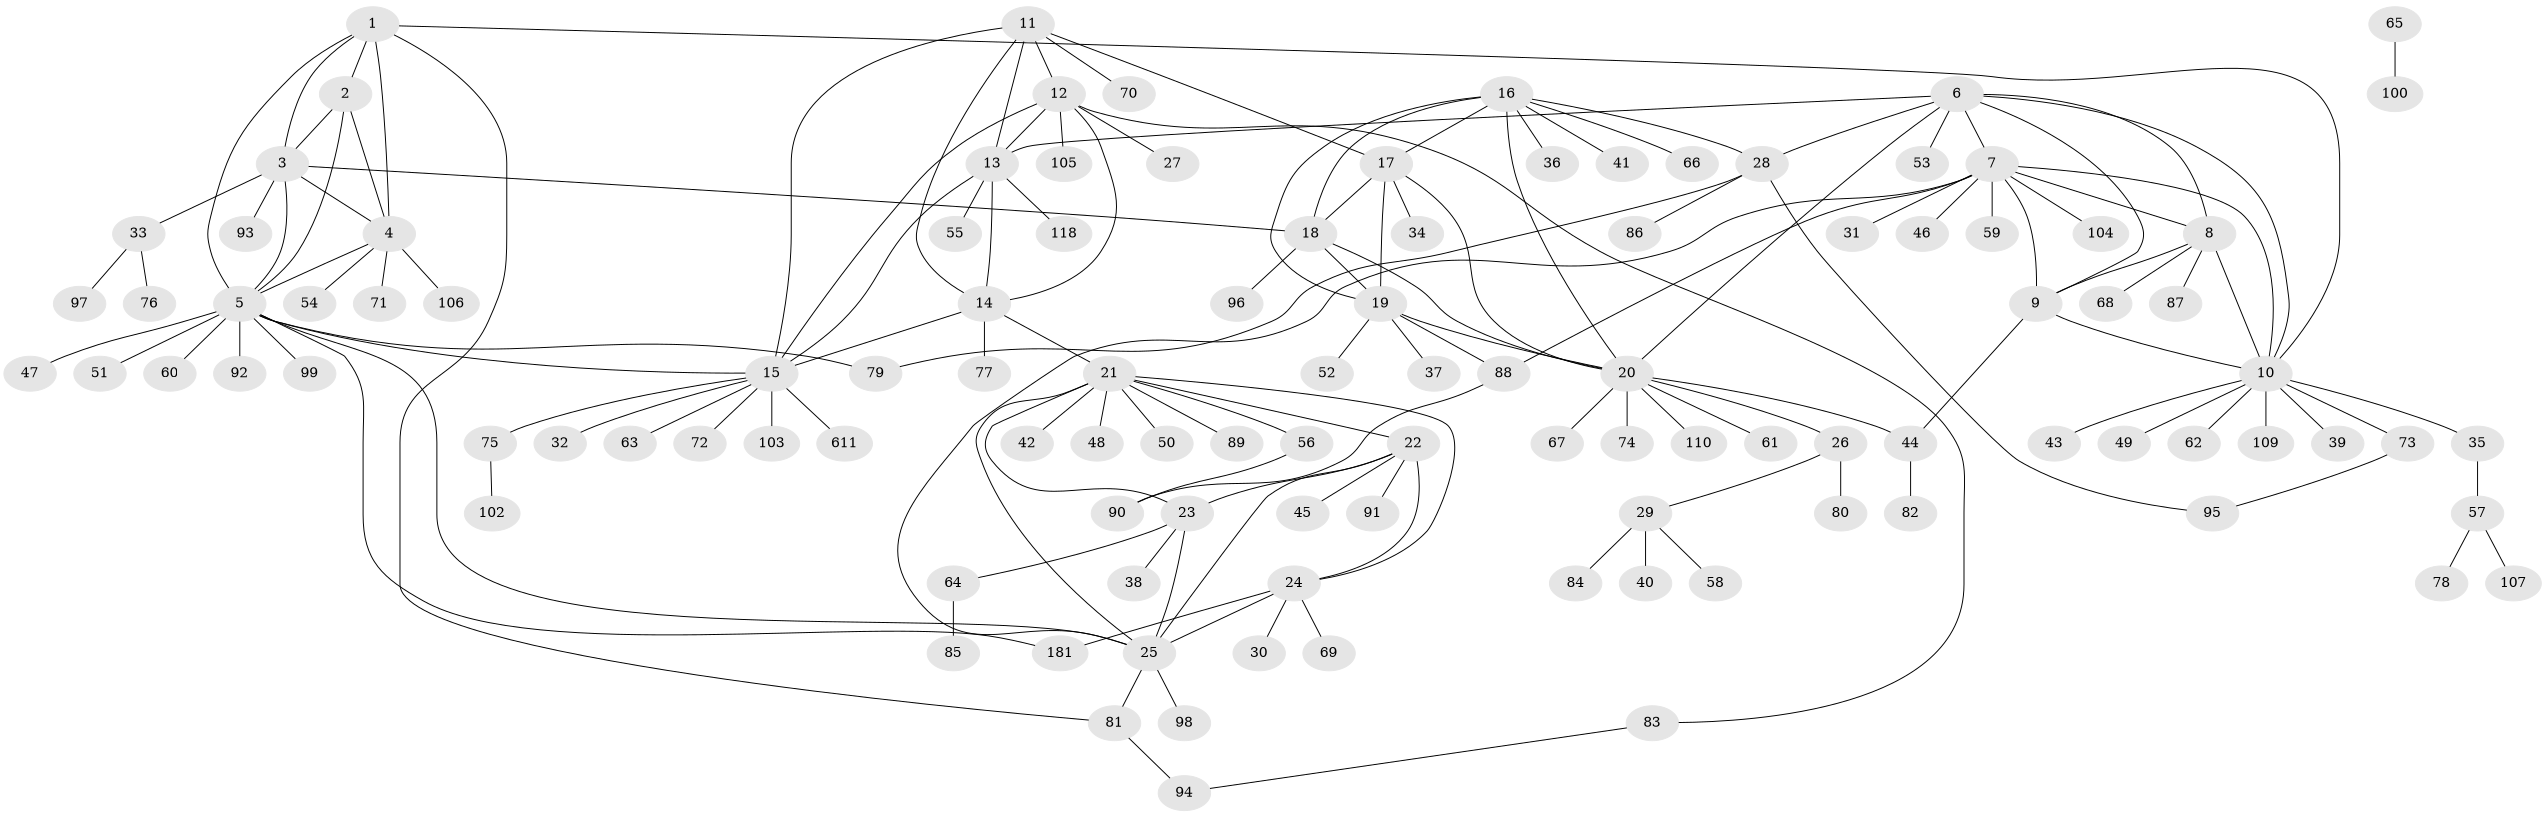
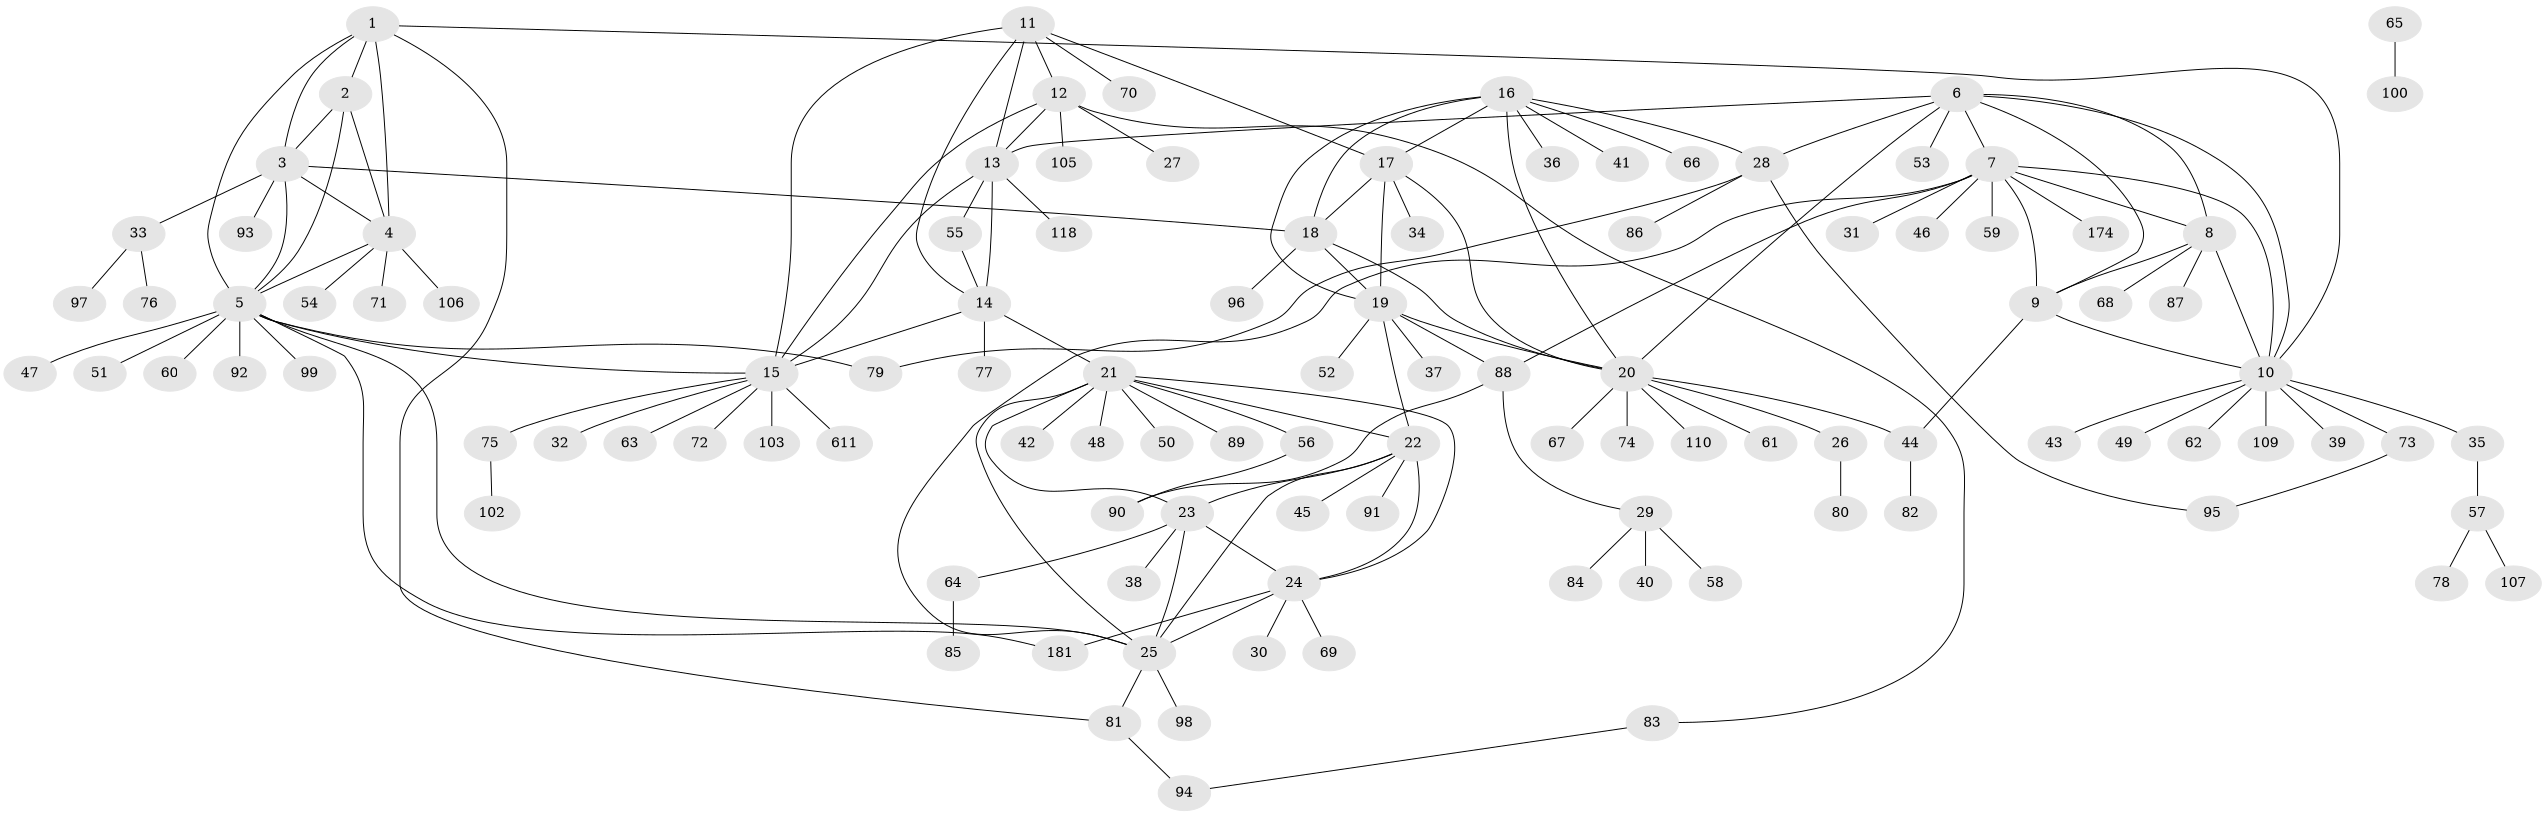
edge "12" -- "14": now "55" -- "14"
node "104": label "104" -> "174"
edge "19" -- "22": added
edge "26" -- "29": now "88" -- "29"
edge "23" -- "24": added
